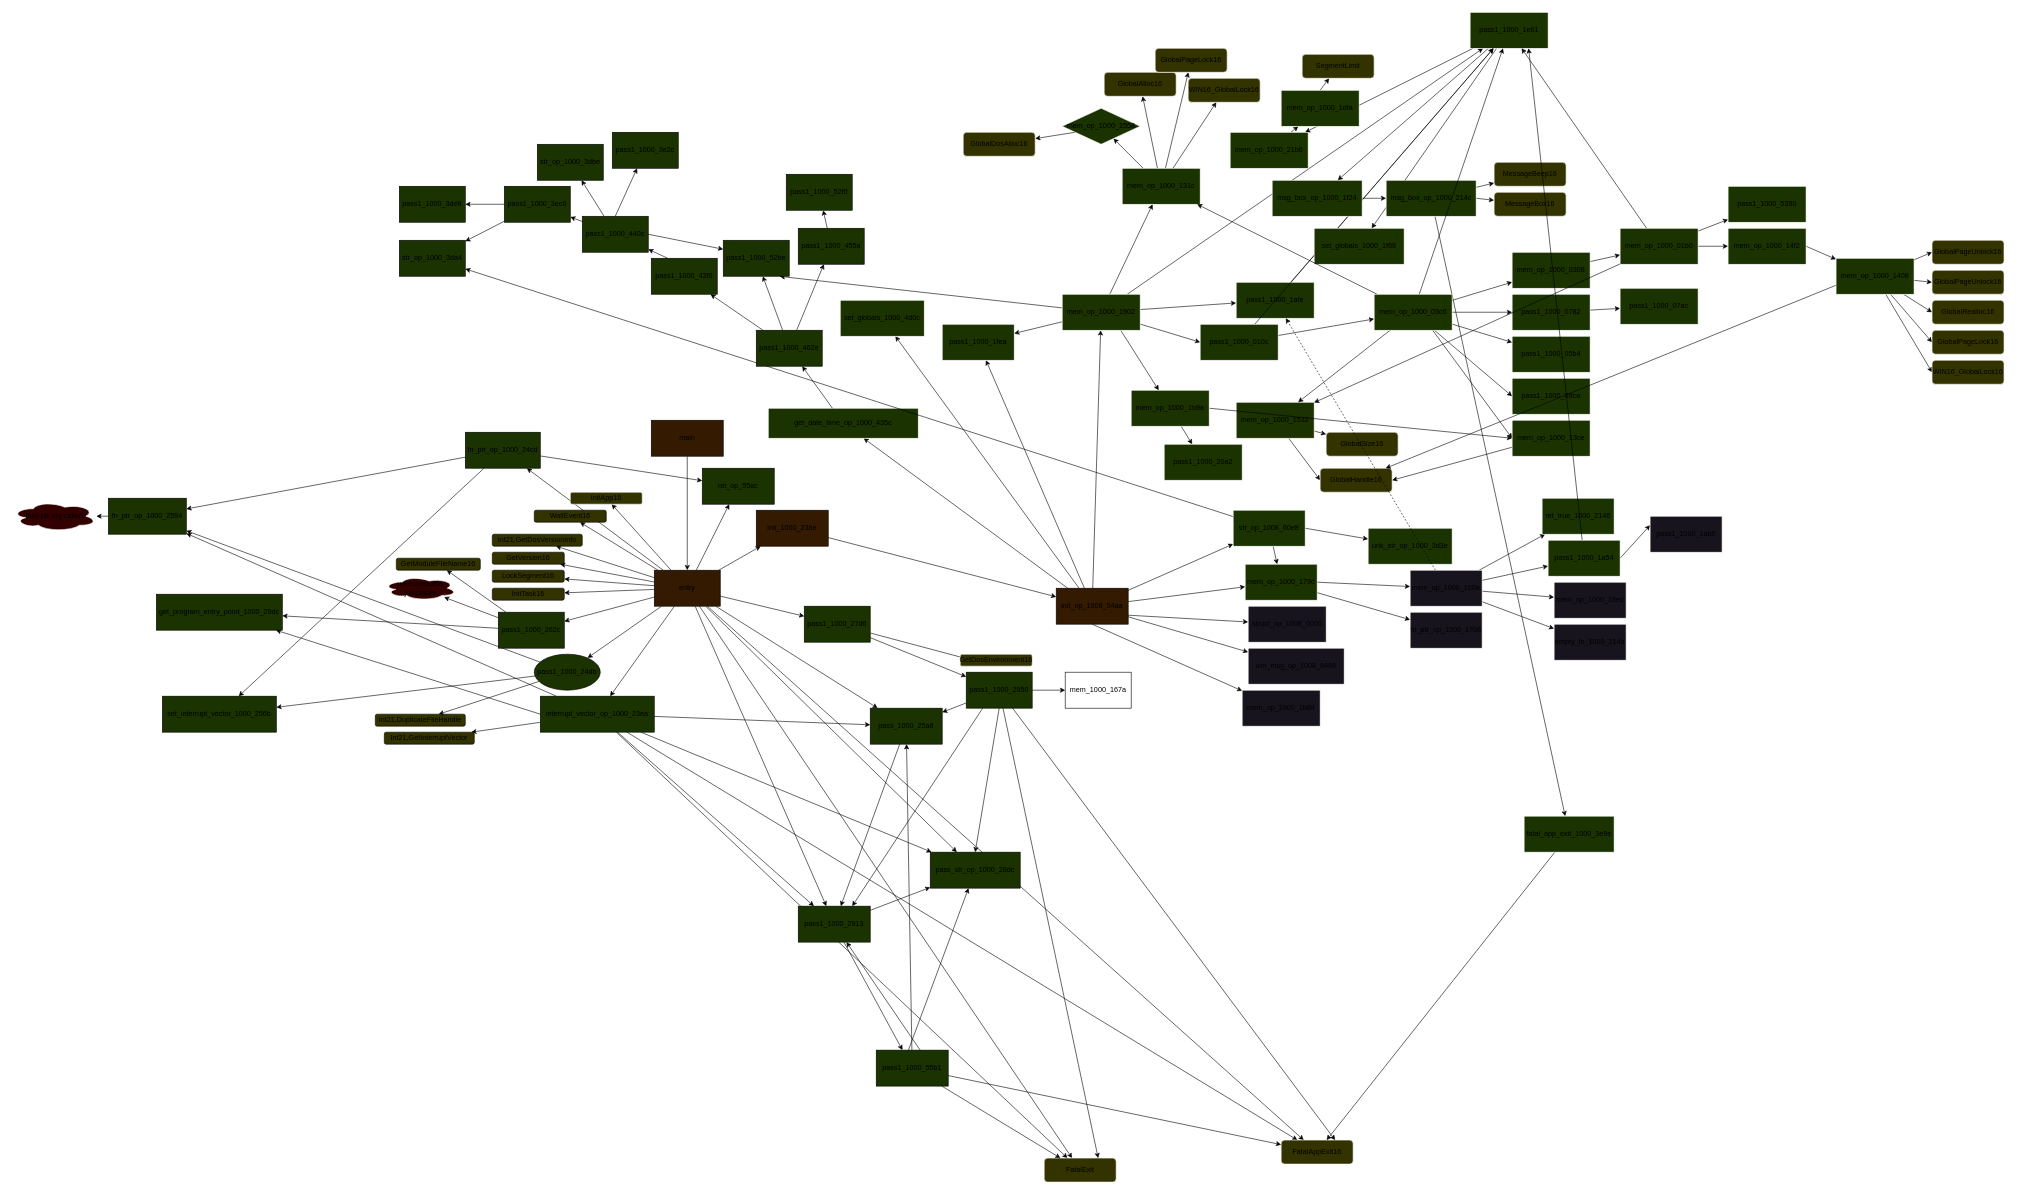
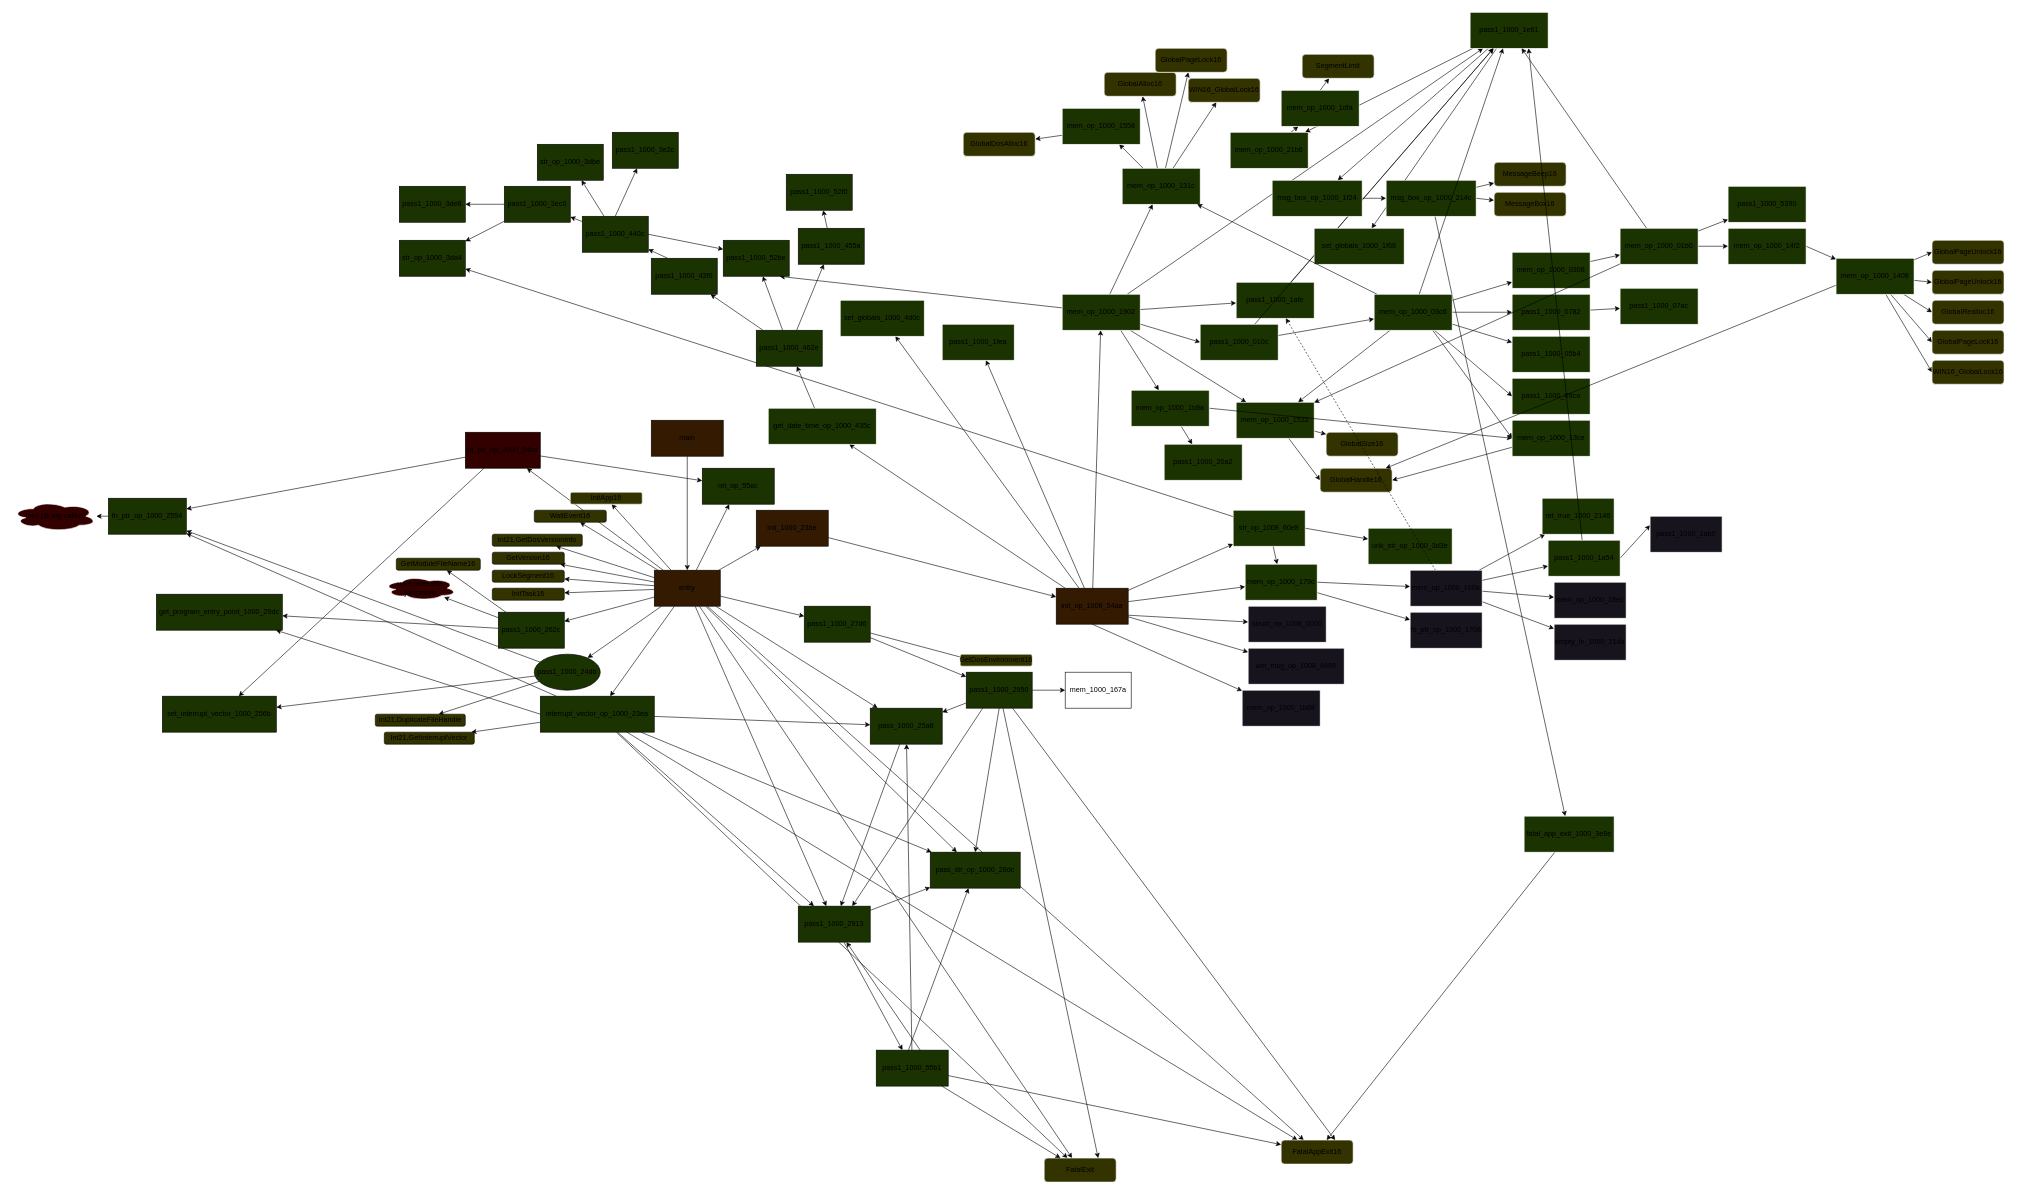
node "mem_op_1000_1558": shape diamond -> rectangle
edge "mem_op_1000_1902" -> "pass1_1000_1fea": now "mem_op_1000_1902" -> "mem_op_1000_1532"
node "get_date_time_op_1000_435c": size 150x30 -> 108x36
node "fn_ptr_op_1000_24cd": fillcolor #1a3300 -> #330000
